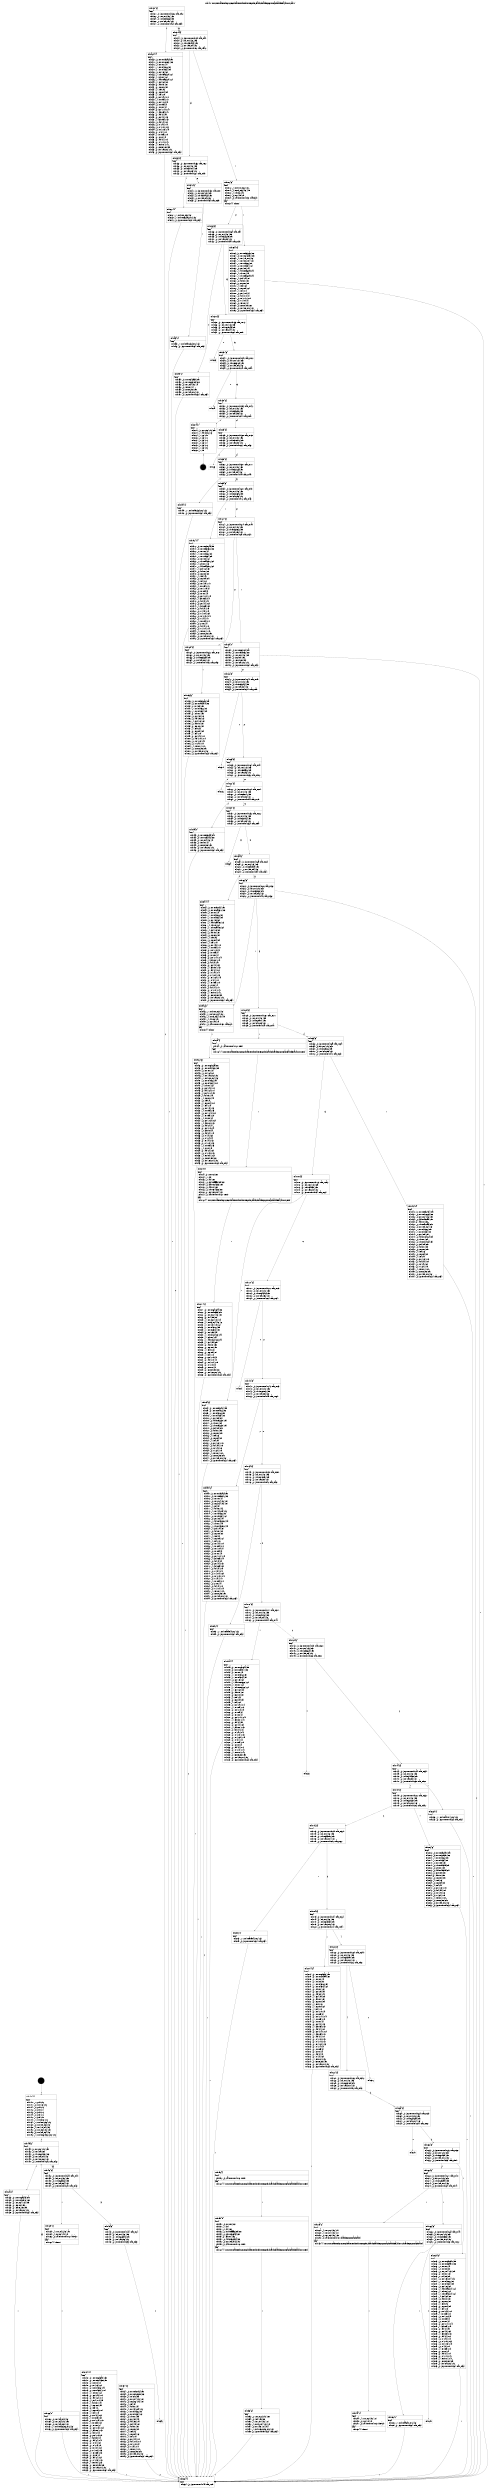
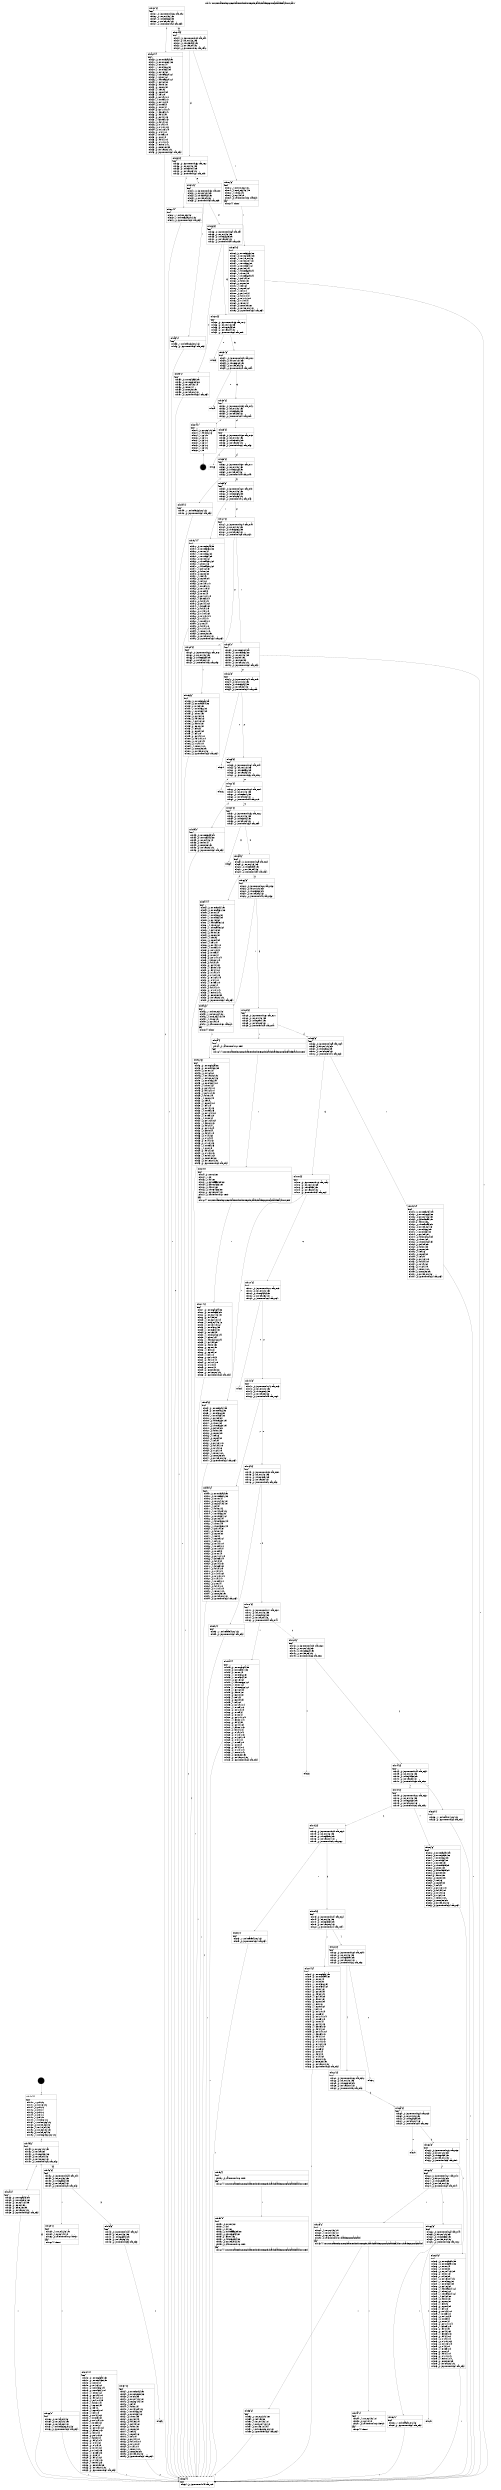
edge "0x401e18 [23]" -> "0x401565 [25]": now "0x40154c [25]" -> "0x401565 [25]"
edge "0x4016c3 [25]" -> "0x4023c4 [5]": now "0x401ea4 [144]" -> "0x4023c4 [5]"
edge "0x401fbb [40]" -> "0x401fe3 [32]": now "0x40218a [16]" -> "0x401fe3 [32]"
